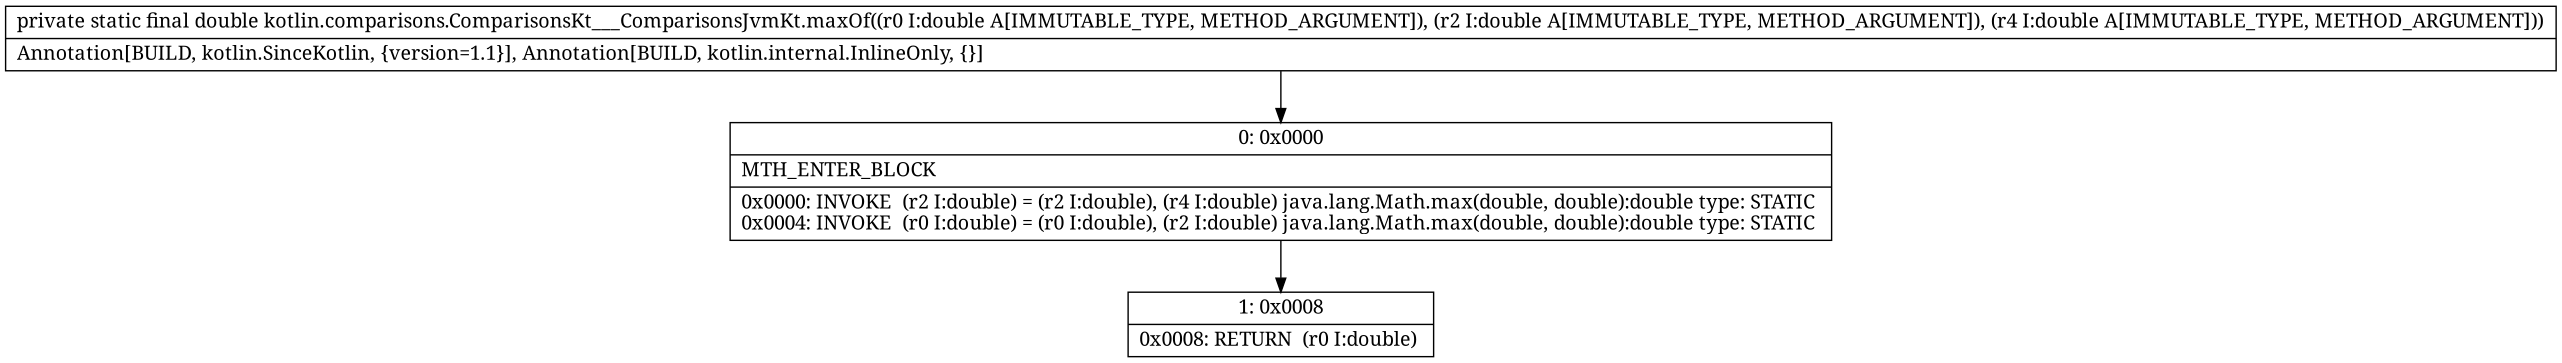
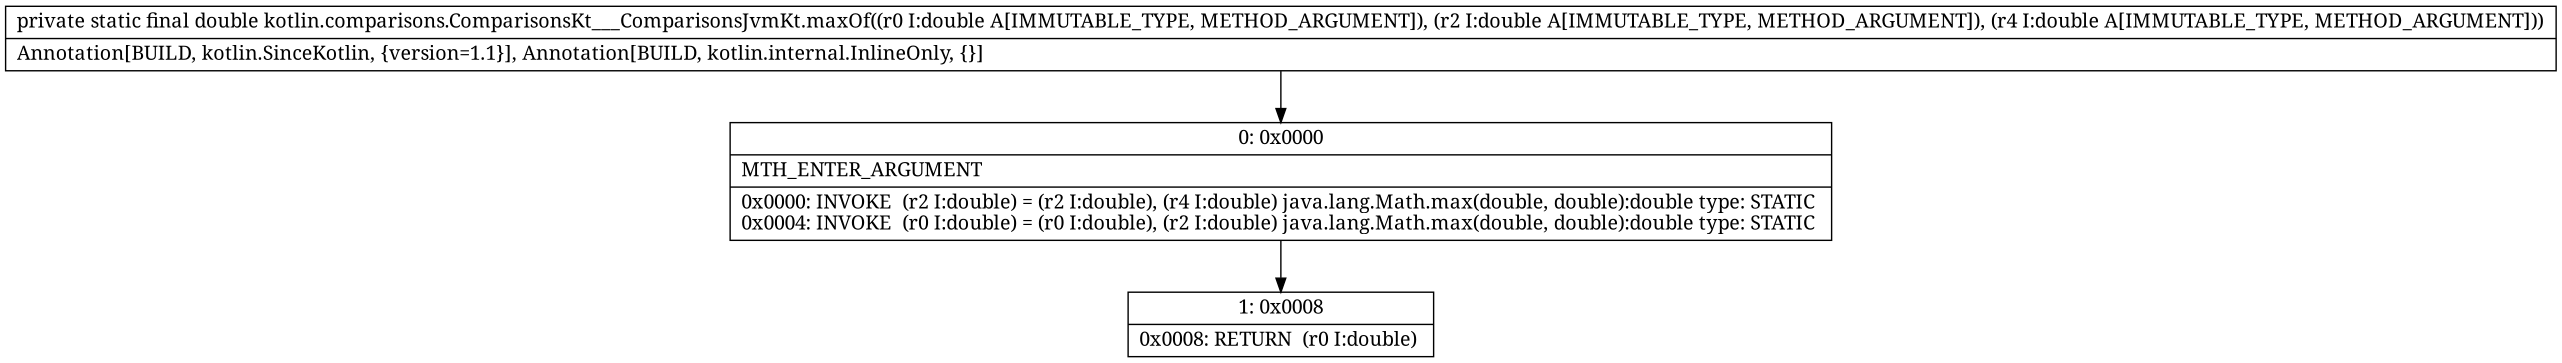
node "0: 0x0000": text "MTH_ENTER_BLOCK" -> "MTH_ENTER_ARGUMENT"
